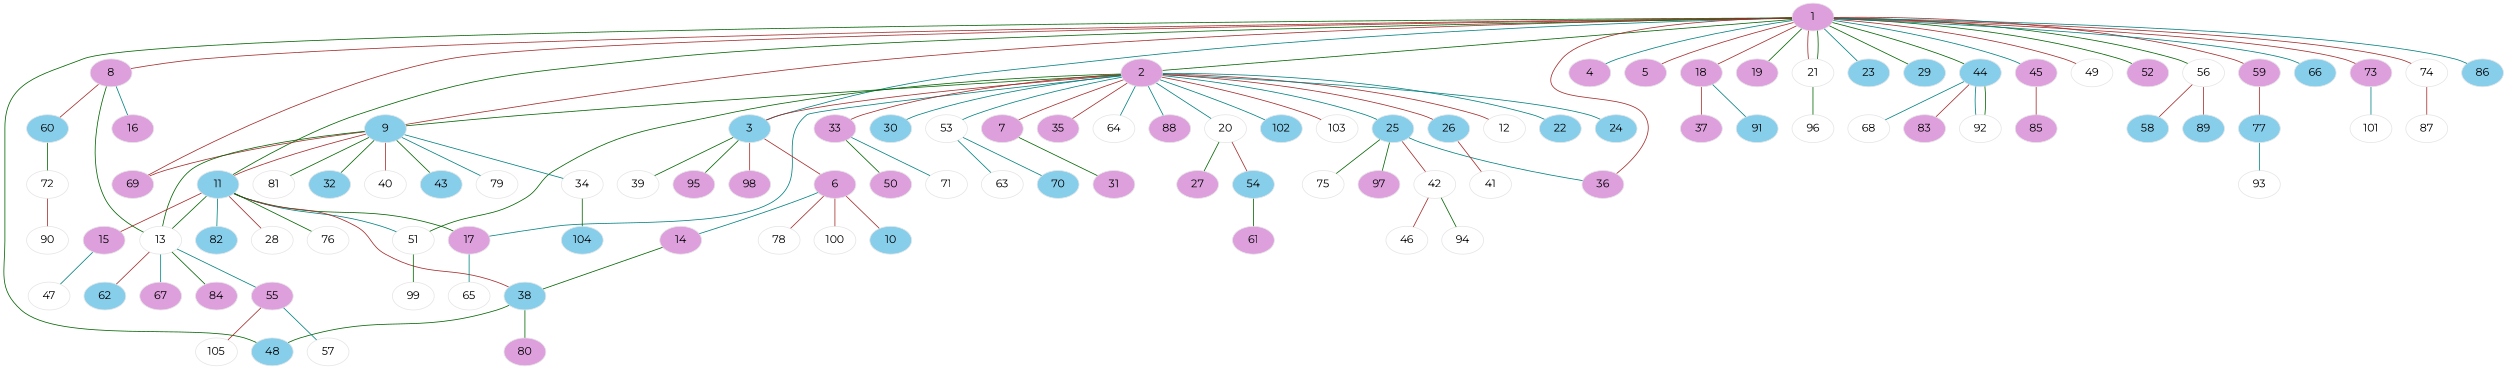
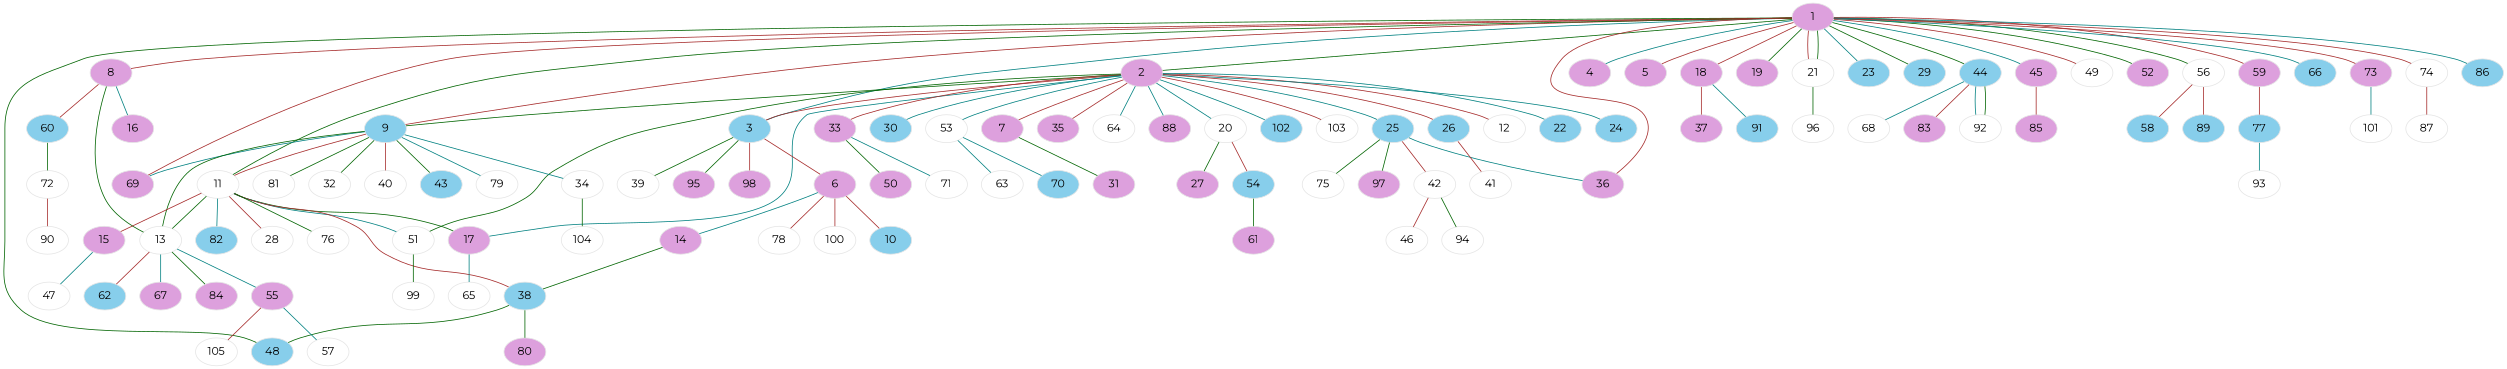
edge "9" -- "69": color brown -> teal
node "11": fillcolor skyblue -> white
node "32": fillcolor skyblue -> white
node "104": fillcolor skyblue -> white
